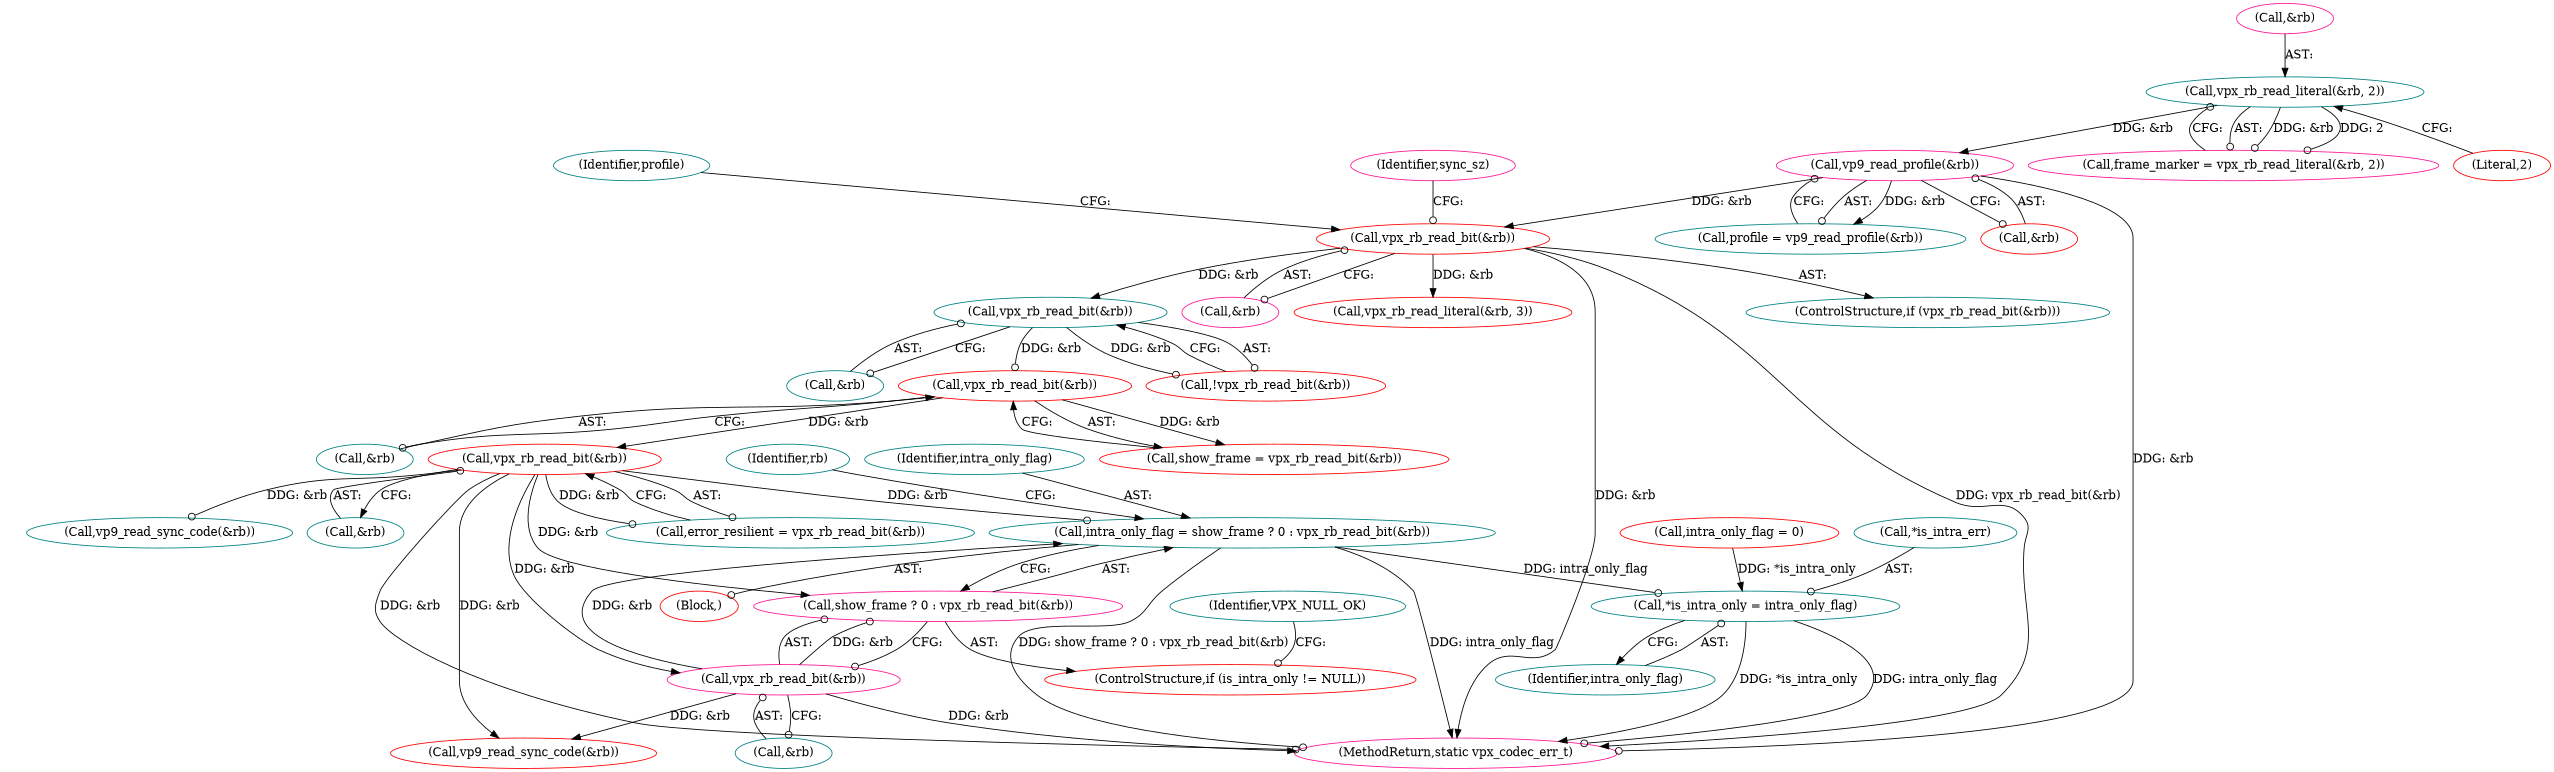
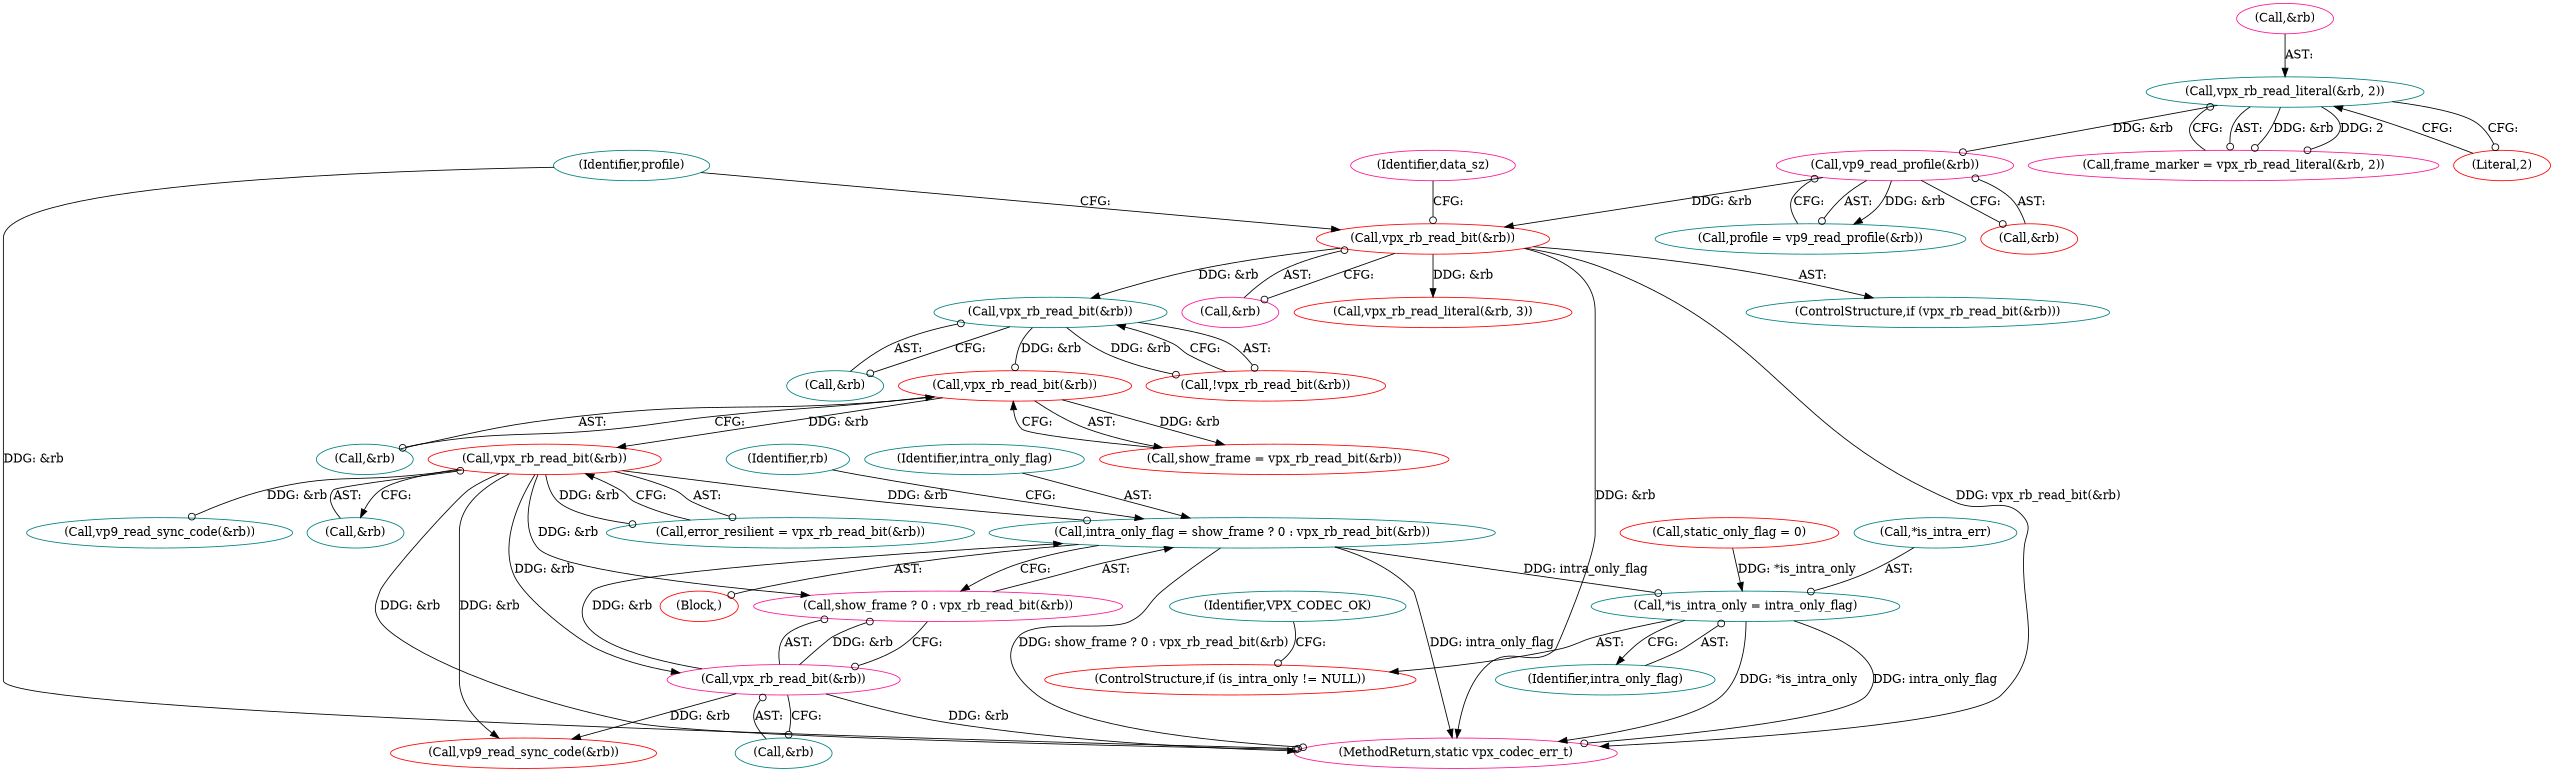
edge "(Call,vpx_rb_read_literal(&rb, 2))" -> "(Literal,2)": added, label "CFG:"
edge "(Call,vpx_rb_read_literal(&rb, 2))" -> "(Call,vp9_read_profile(&rb))": arrowhead normal -> odot
node "(Identifier,sync_sz)": label "(Identifier,sync_sz)" -> "(Identifier,data_sz)"
node "(Call,intra_only_flag = 0)": label "(Call,intra_only_flag = 0)" -> "(Call,static_only_flag = 0)"
node "(Identifier,VPX_NULL_OK)": label "(Identifier,VPX_NULL_OK)" -> "(Identifier,VPX_CODEC_OK)"
edge "(Call,vp9_read_profile(&rb))" -> "(MethodReturn,static vpx_codec_err_t)": now "(Identifier,profile)" -> "(MethodReturn,static vpx_codec_err_t)"
edge "(Call,show_frame ? 0 : vpx_rb_read_bit(&rb))" -> "(ControlStructure,if (is_intra_only != NULL))": now "(Call,*is_intra_only = intra_only_flag)" -> "(ControlStructure,if (is_intra_only != NULL))"
